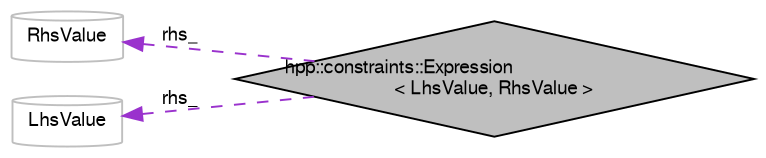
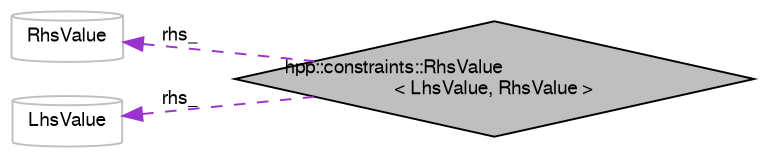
node "hpp::constraints::Expression < LhsValue, RhsValue >": label "hpp::constraints::Expression < LhsValue, RhsValue >" -> "hpp::constraints::RhsValue < LhsValue, RhsValue >"
